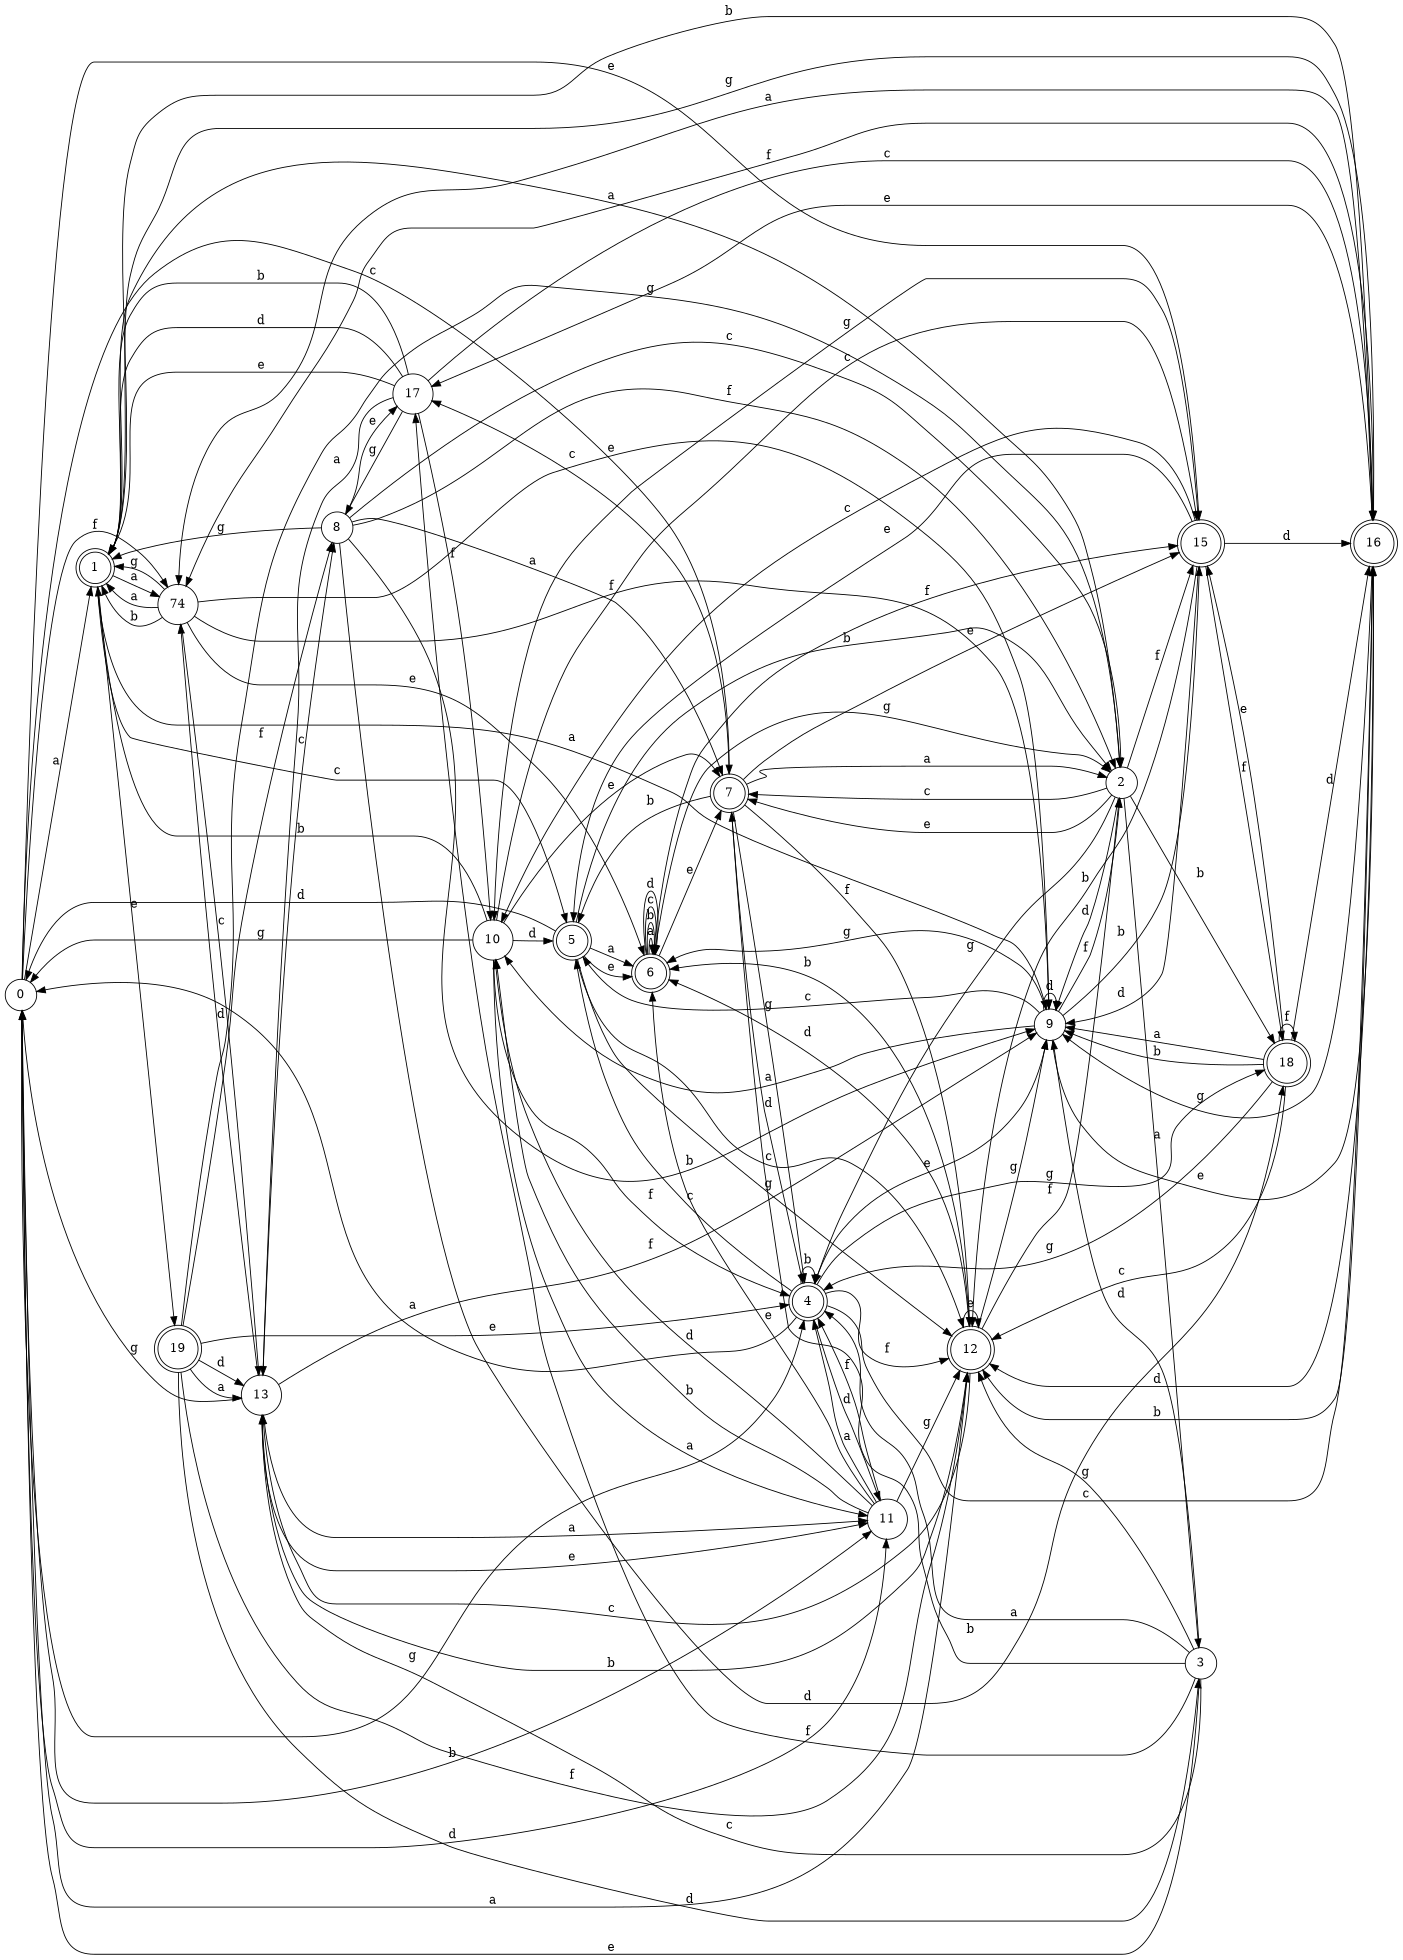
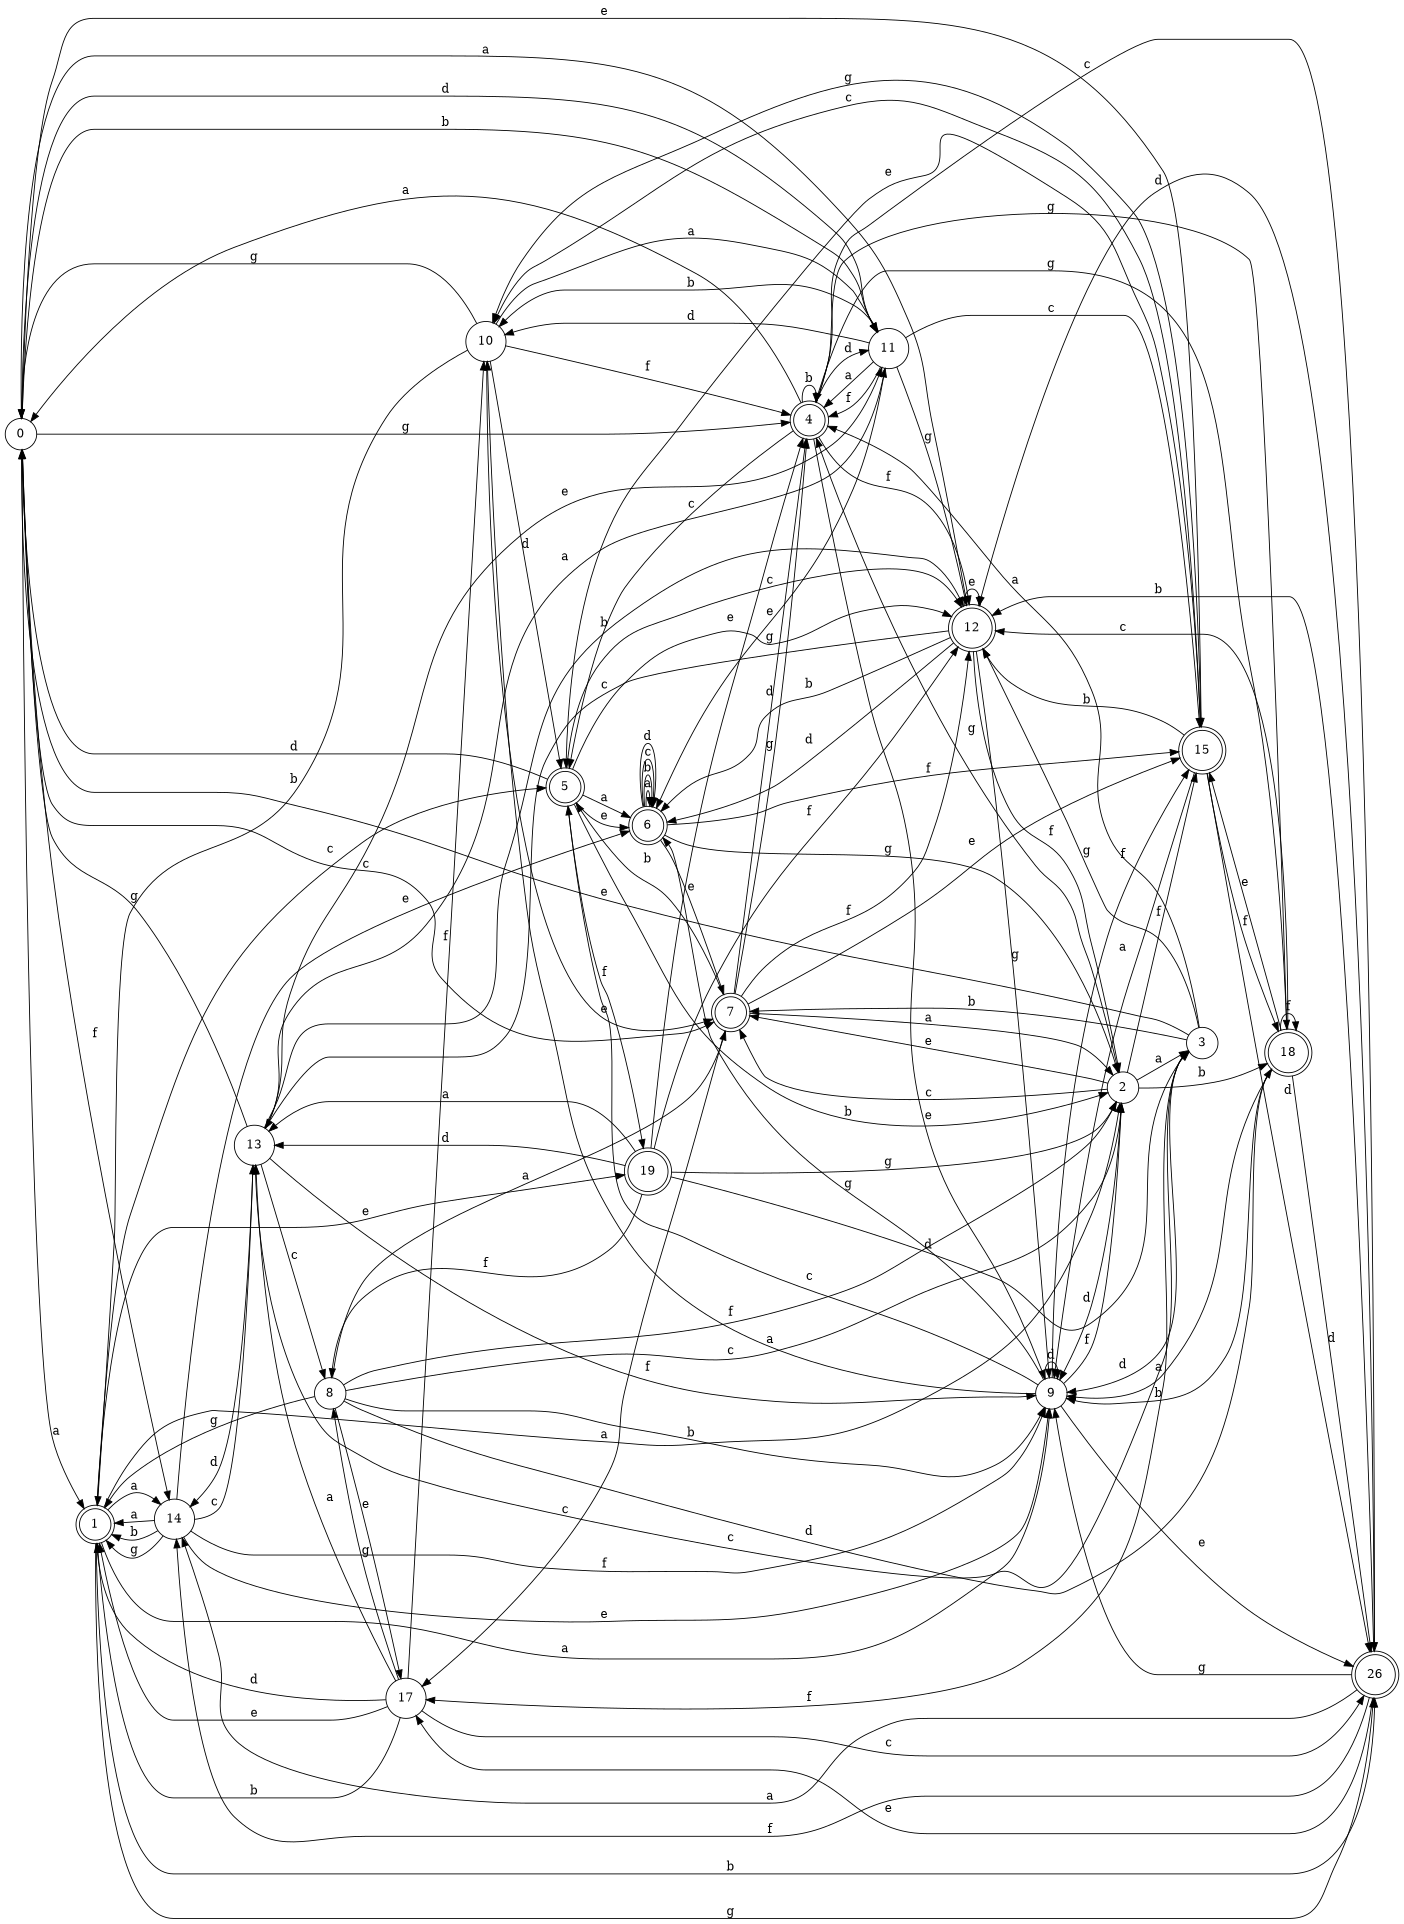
edge "10" -> "15": now "11" -> "15"
node "16": label "16" -> "26"
node "74": label "74" -> "14"
edge "9" -> "15": label "b" -> "f"
edge "5" -> "19": added, label "f"
edge "15" -> "9": label "d" -> "a"
